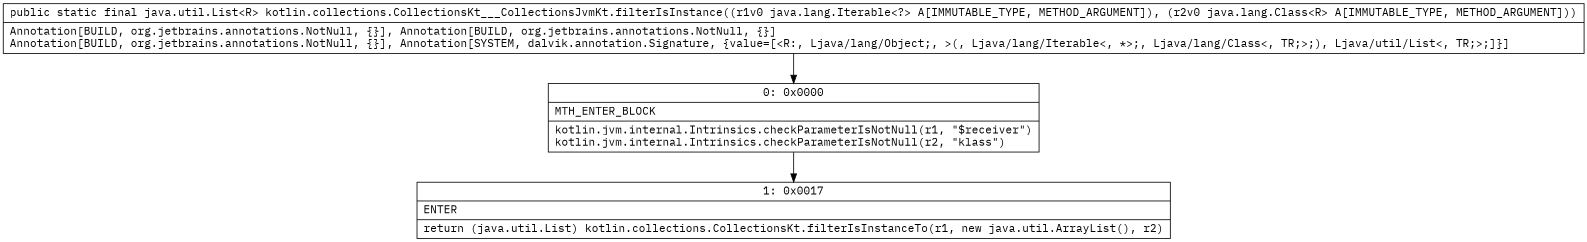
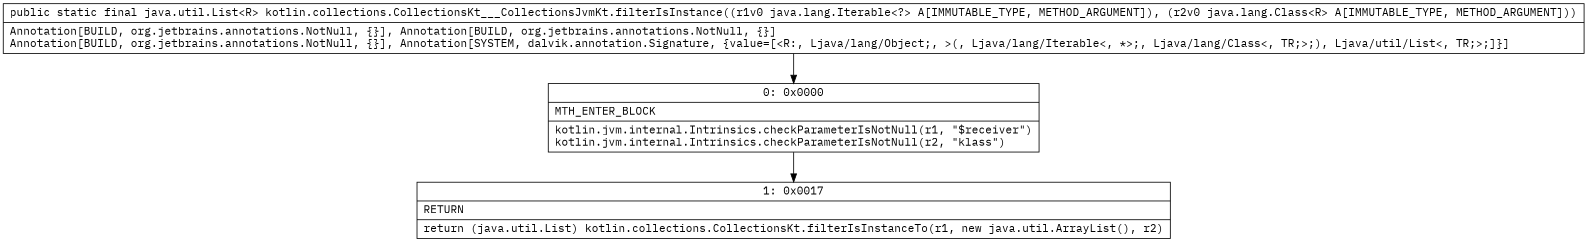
node "1: 0x0017": text "ENTER" -> "RETURN"
